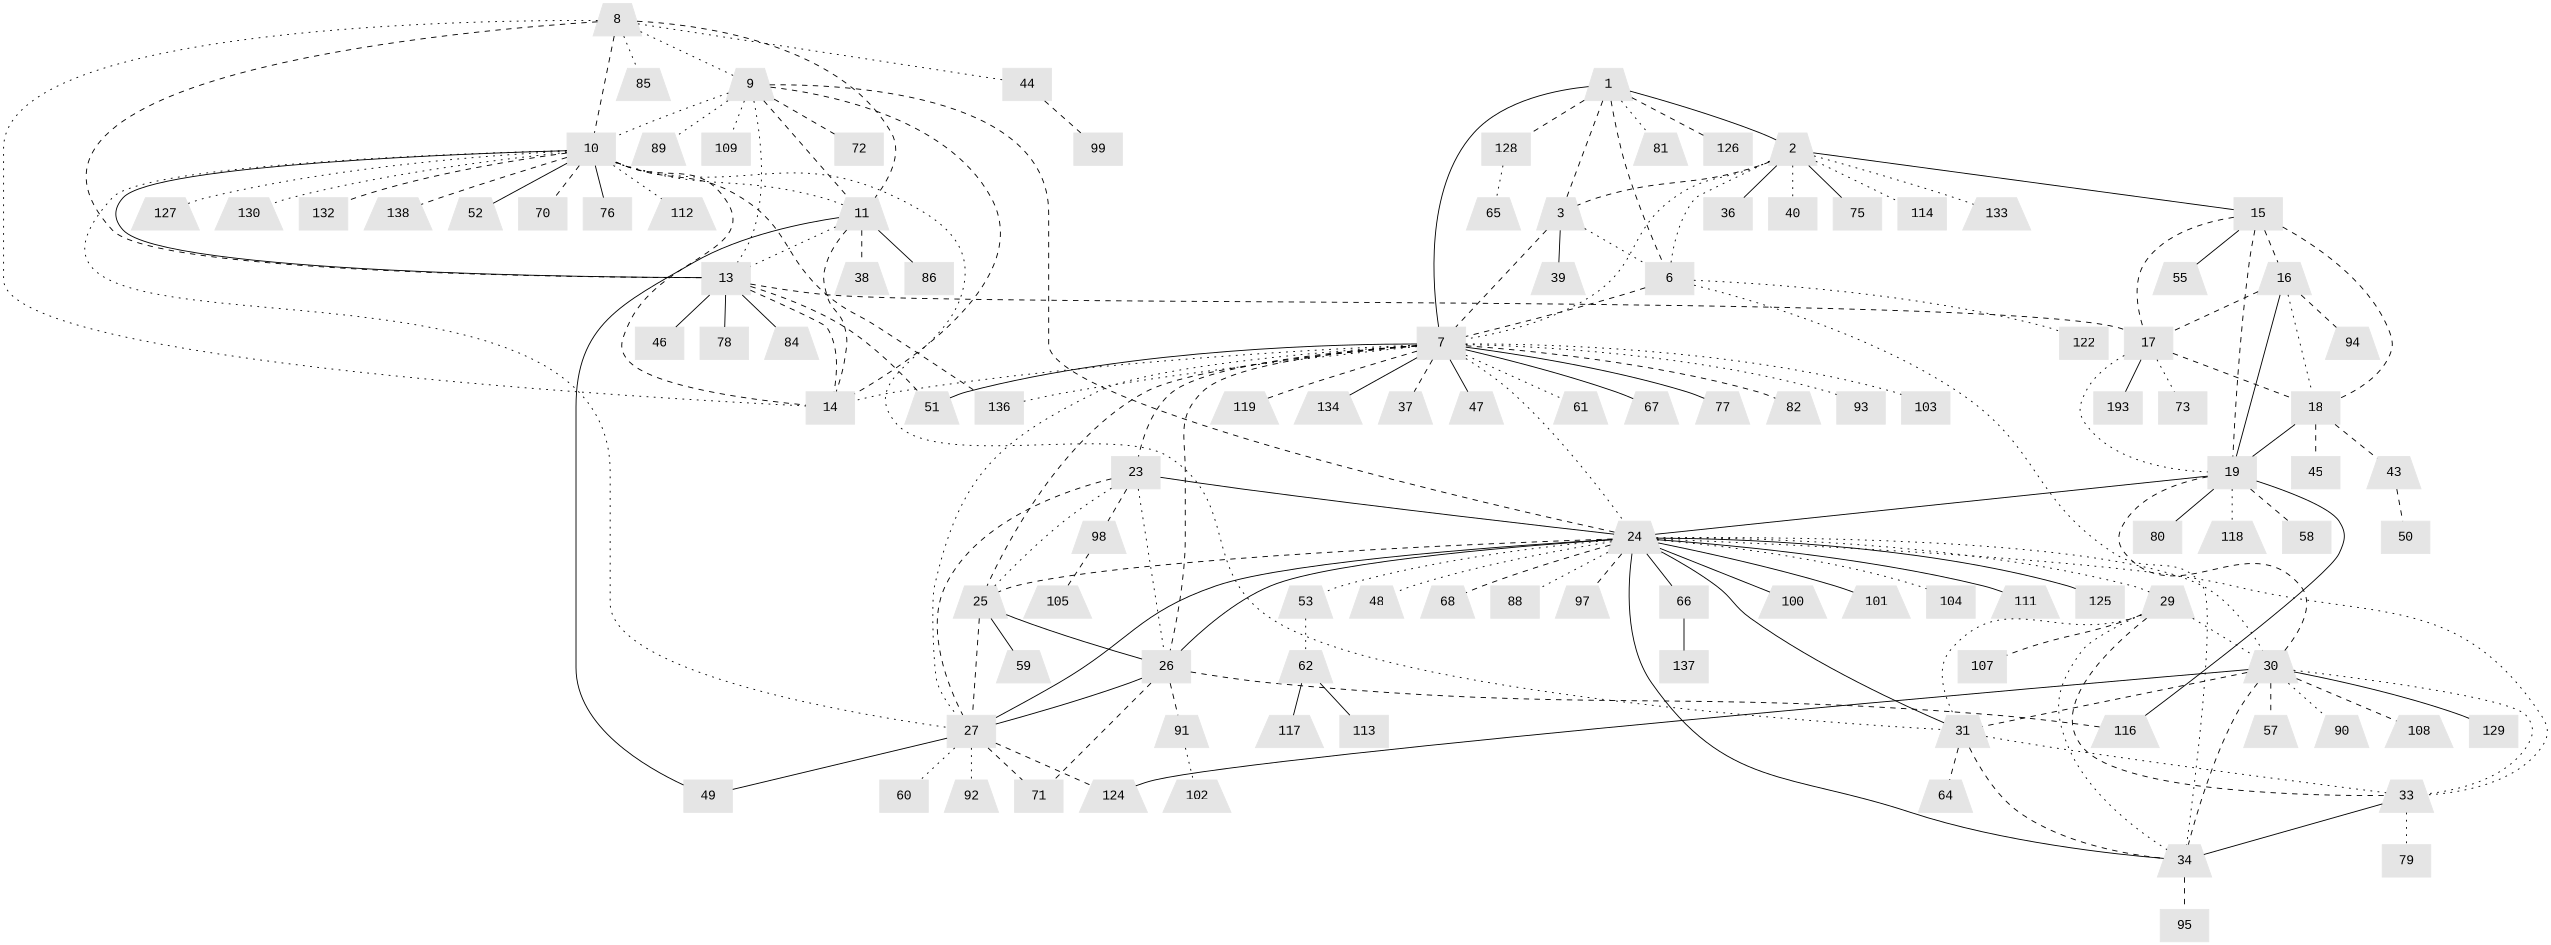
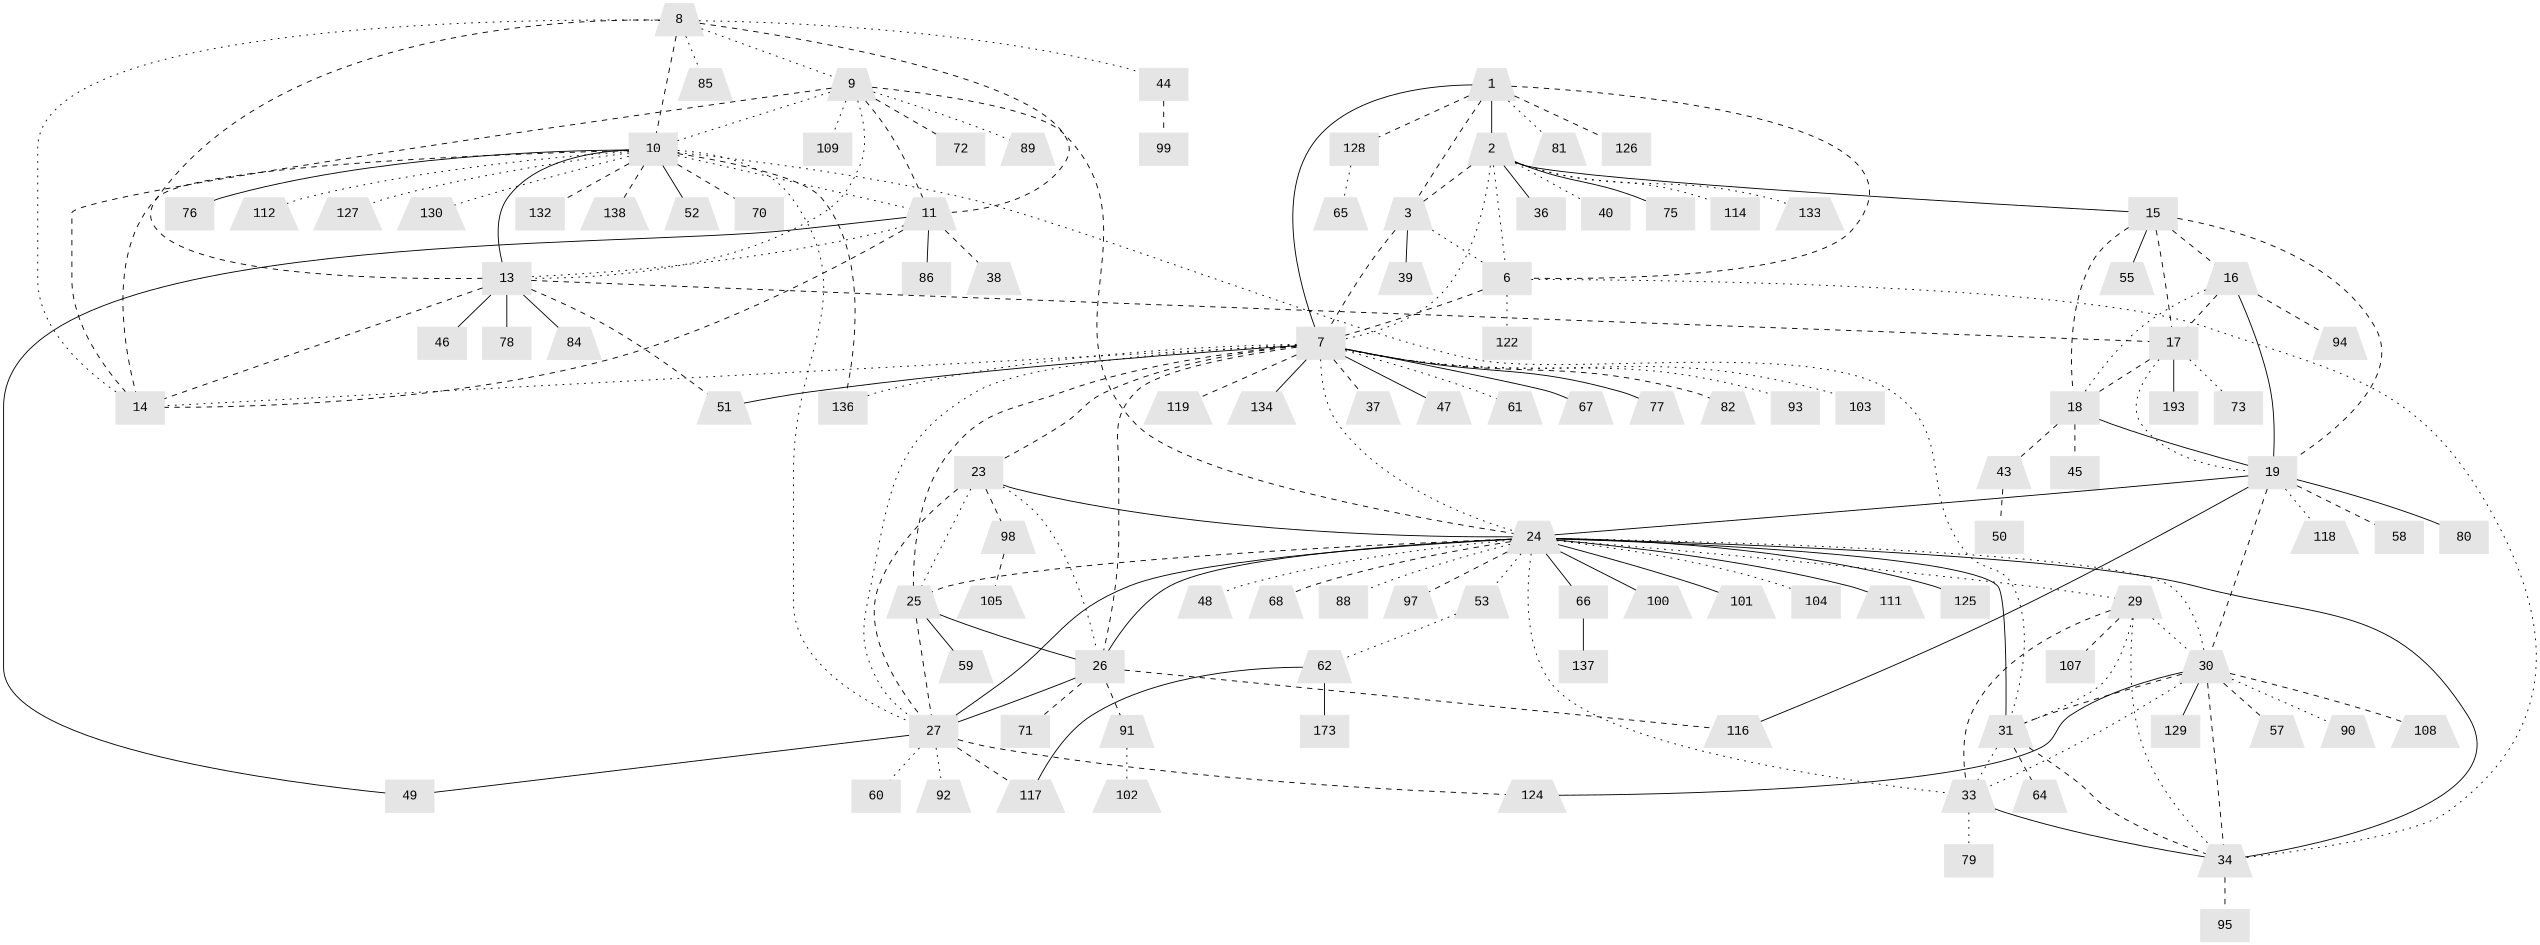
node "113": label "113" -> "173"
edge "27" -- "71": now "27" -- "117"
